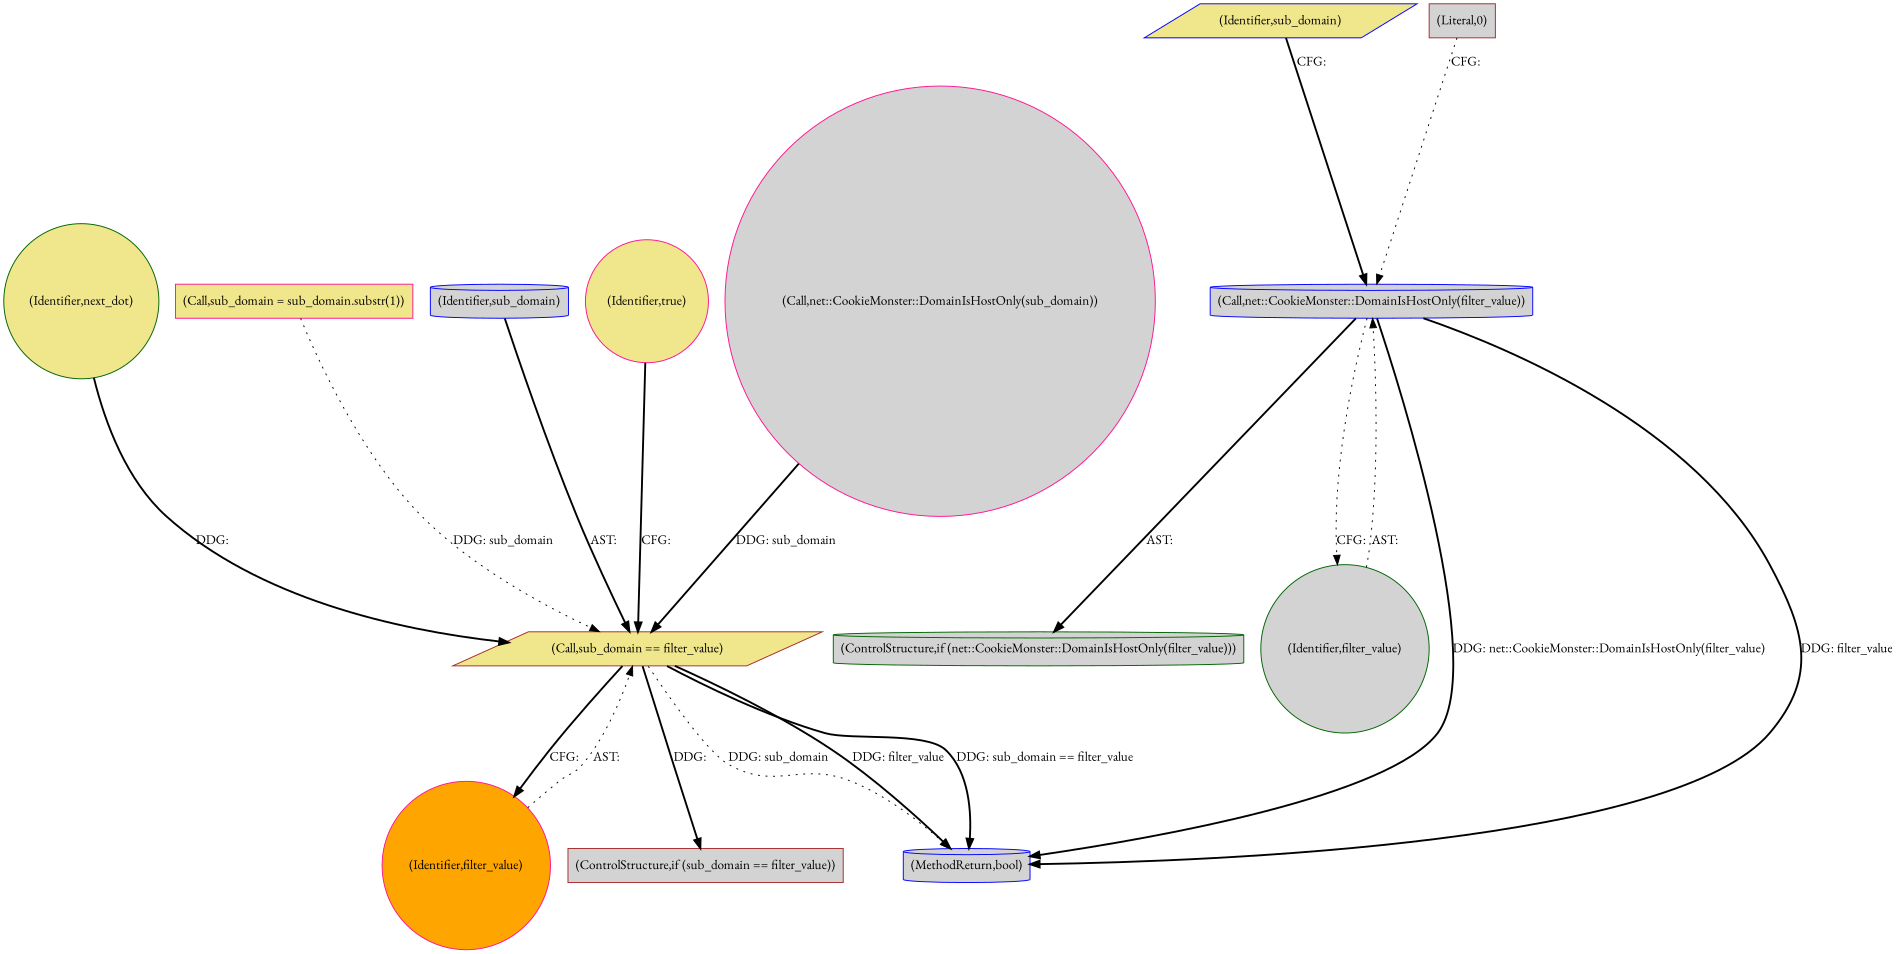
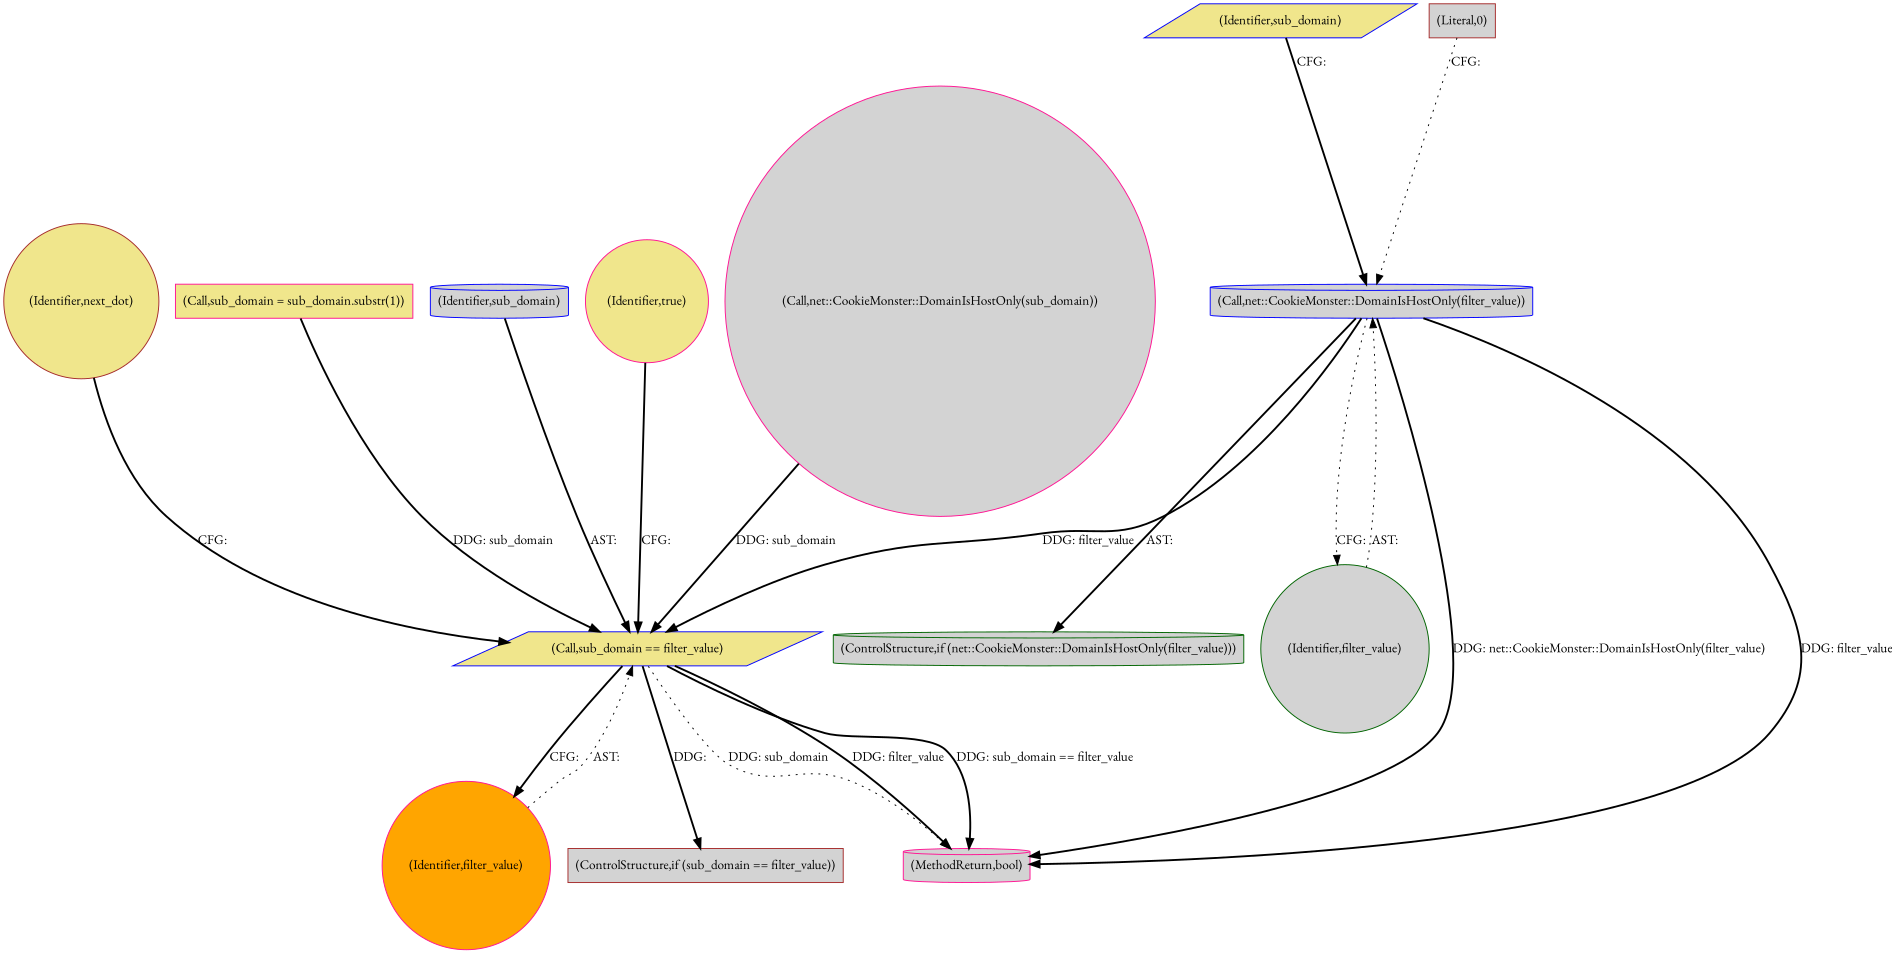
node "(Identifier,next_dot)": color darkgreen -> brown
edge "(Call,sub_domain = sub_domain.substr(1))" -> "(Call,sub_domain == filter_value)": style dotted -> bold
edge "(Call,net::CookieMonster::DomainIsHostOnly(filter_value))" -> "(Call,sub_domain == filter_value)": added, label "DDG: filter_value"
edge "(Identifier,next_dot)" -> "(Call,sub_domain == filter_value)": label "DDG: " -> "CFG: "
node "(Call,sub_domain == filter_value)": color brown -> blue
node "(MethodReturn,bool)": color blue -> deeppink
